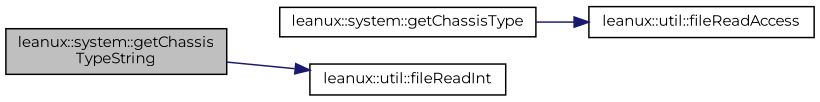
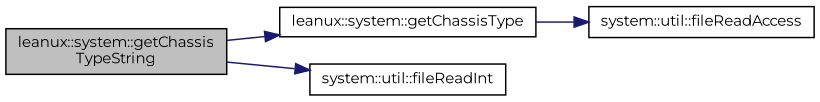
node "leanux::util::fileReadAccess": label "leanux::util::fileReadAccess" -> "system::util::fileReadAccess"
edge "leanux::system::getChassis TypeString" -> "leanux::system::getChassisType": added
node "leanux::util::fileReadInt": label "leanux::util::fileReadInt" -> "system::util::fileReadInt"
